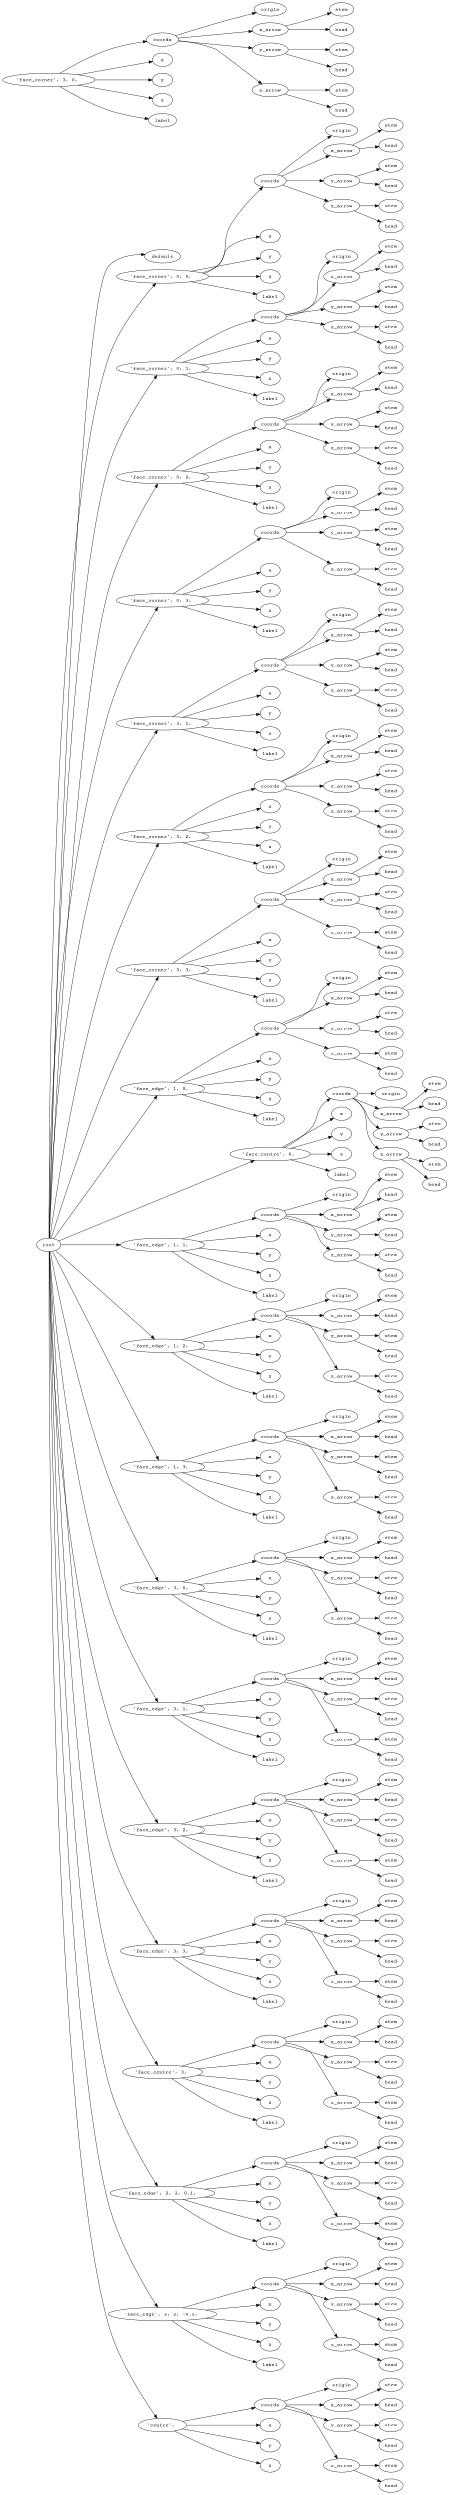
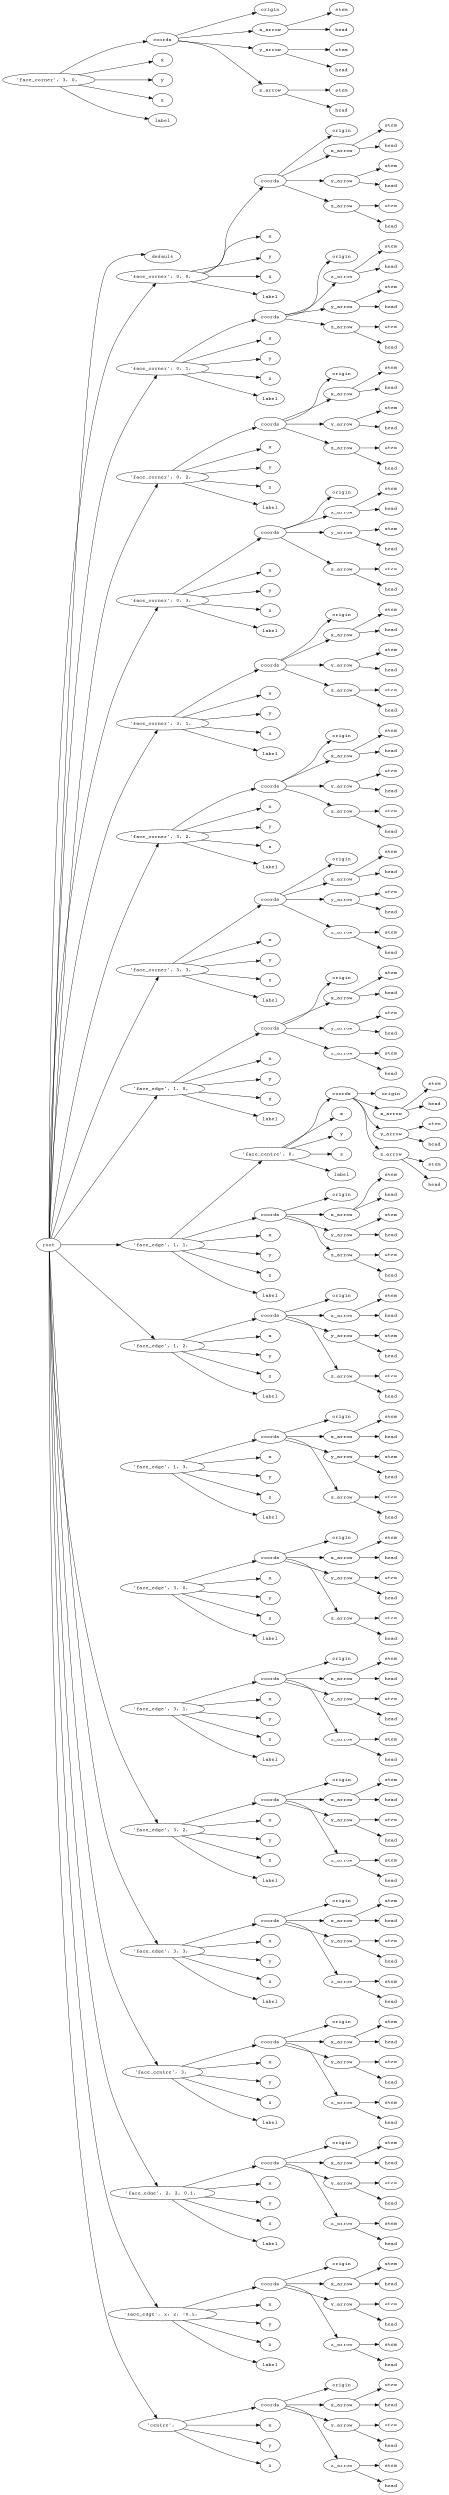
edge "root" -> "'face_centre', 0,": now "'face_edge', 1, 1," -> "'face_centre', 0,"
edge "root" -> "'face_edge', 1, 3,": removed
edge "root" -> "'face_edge', 3, 0,": removed
edge "root" -> "'face_edge', 3, 1,": removed
